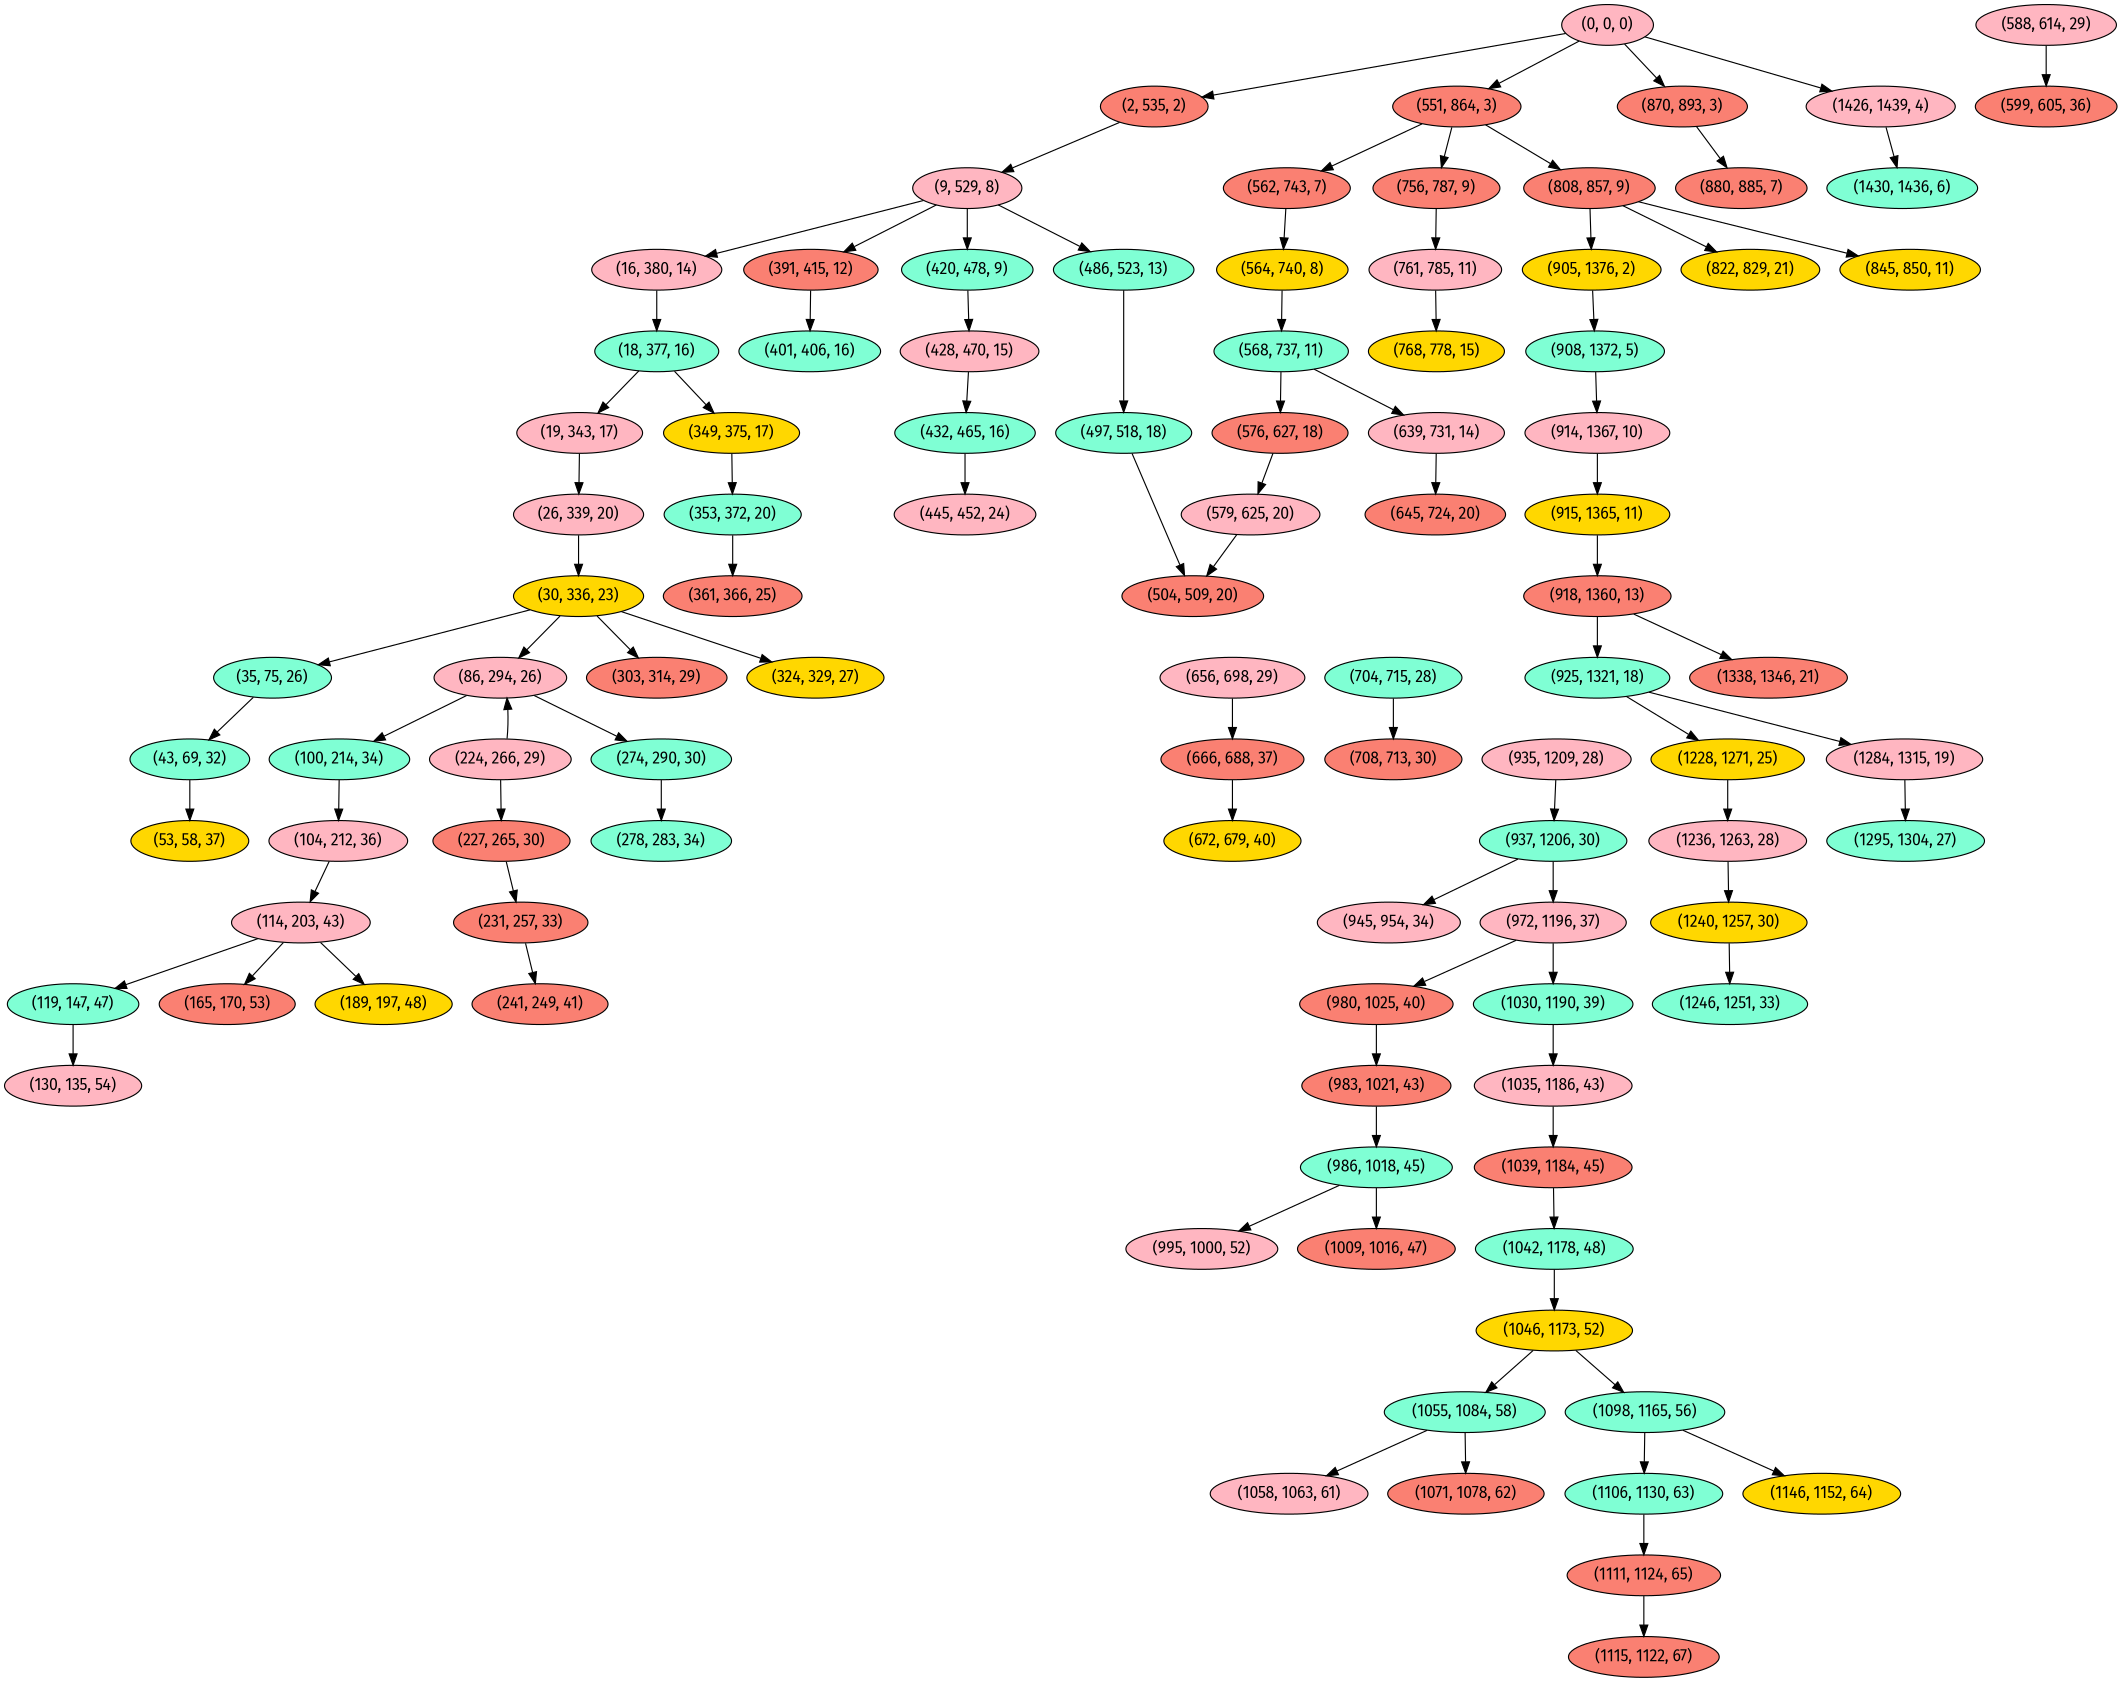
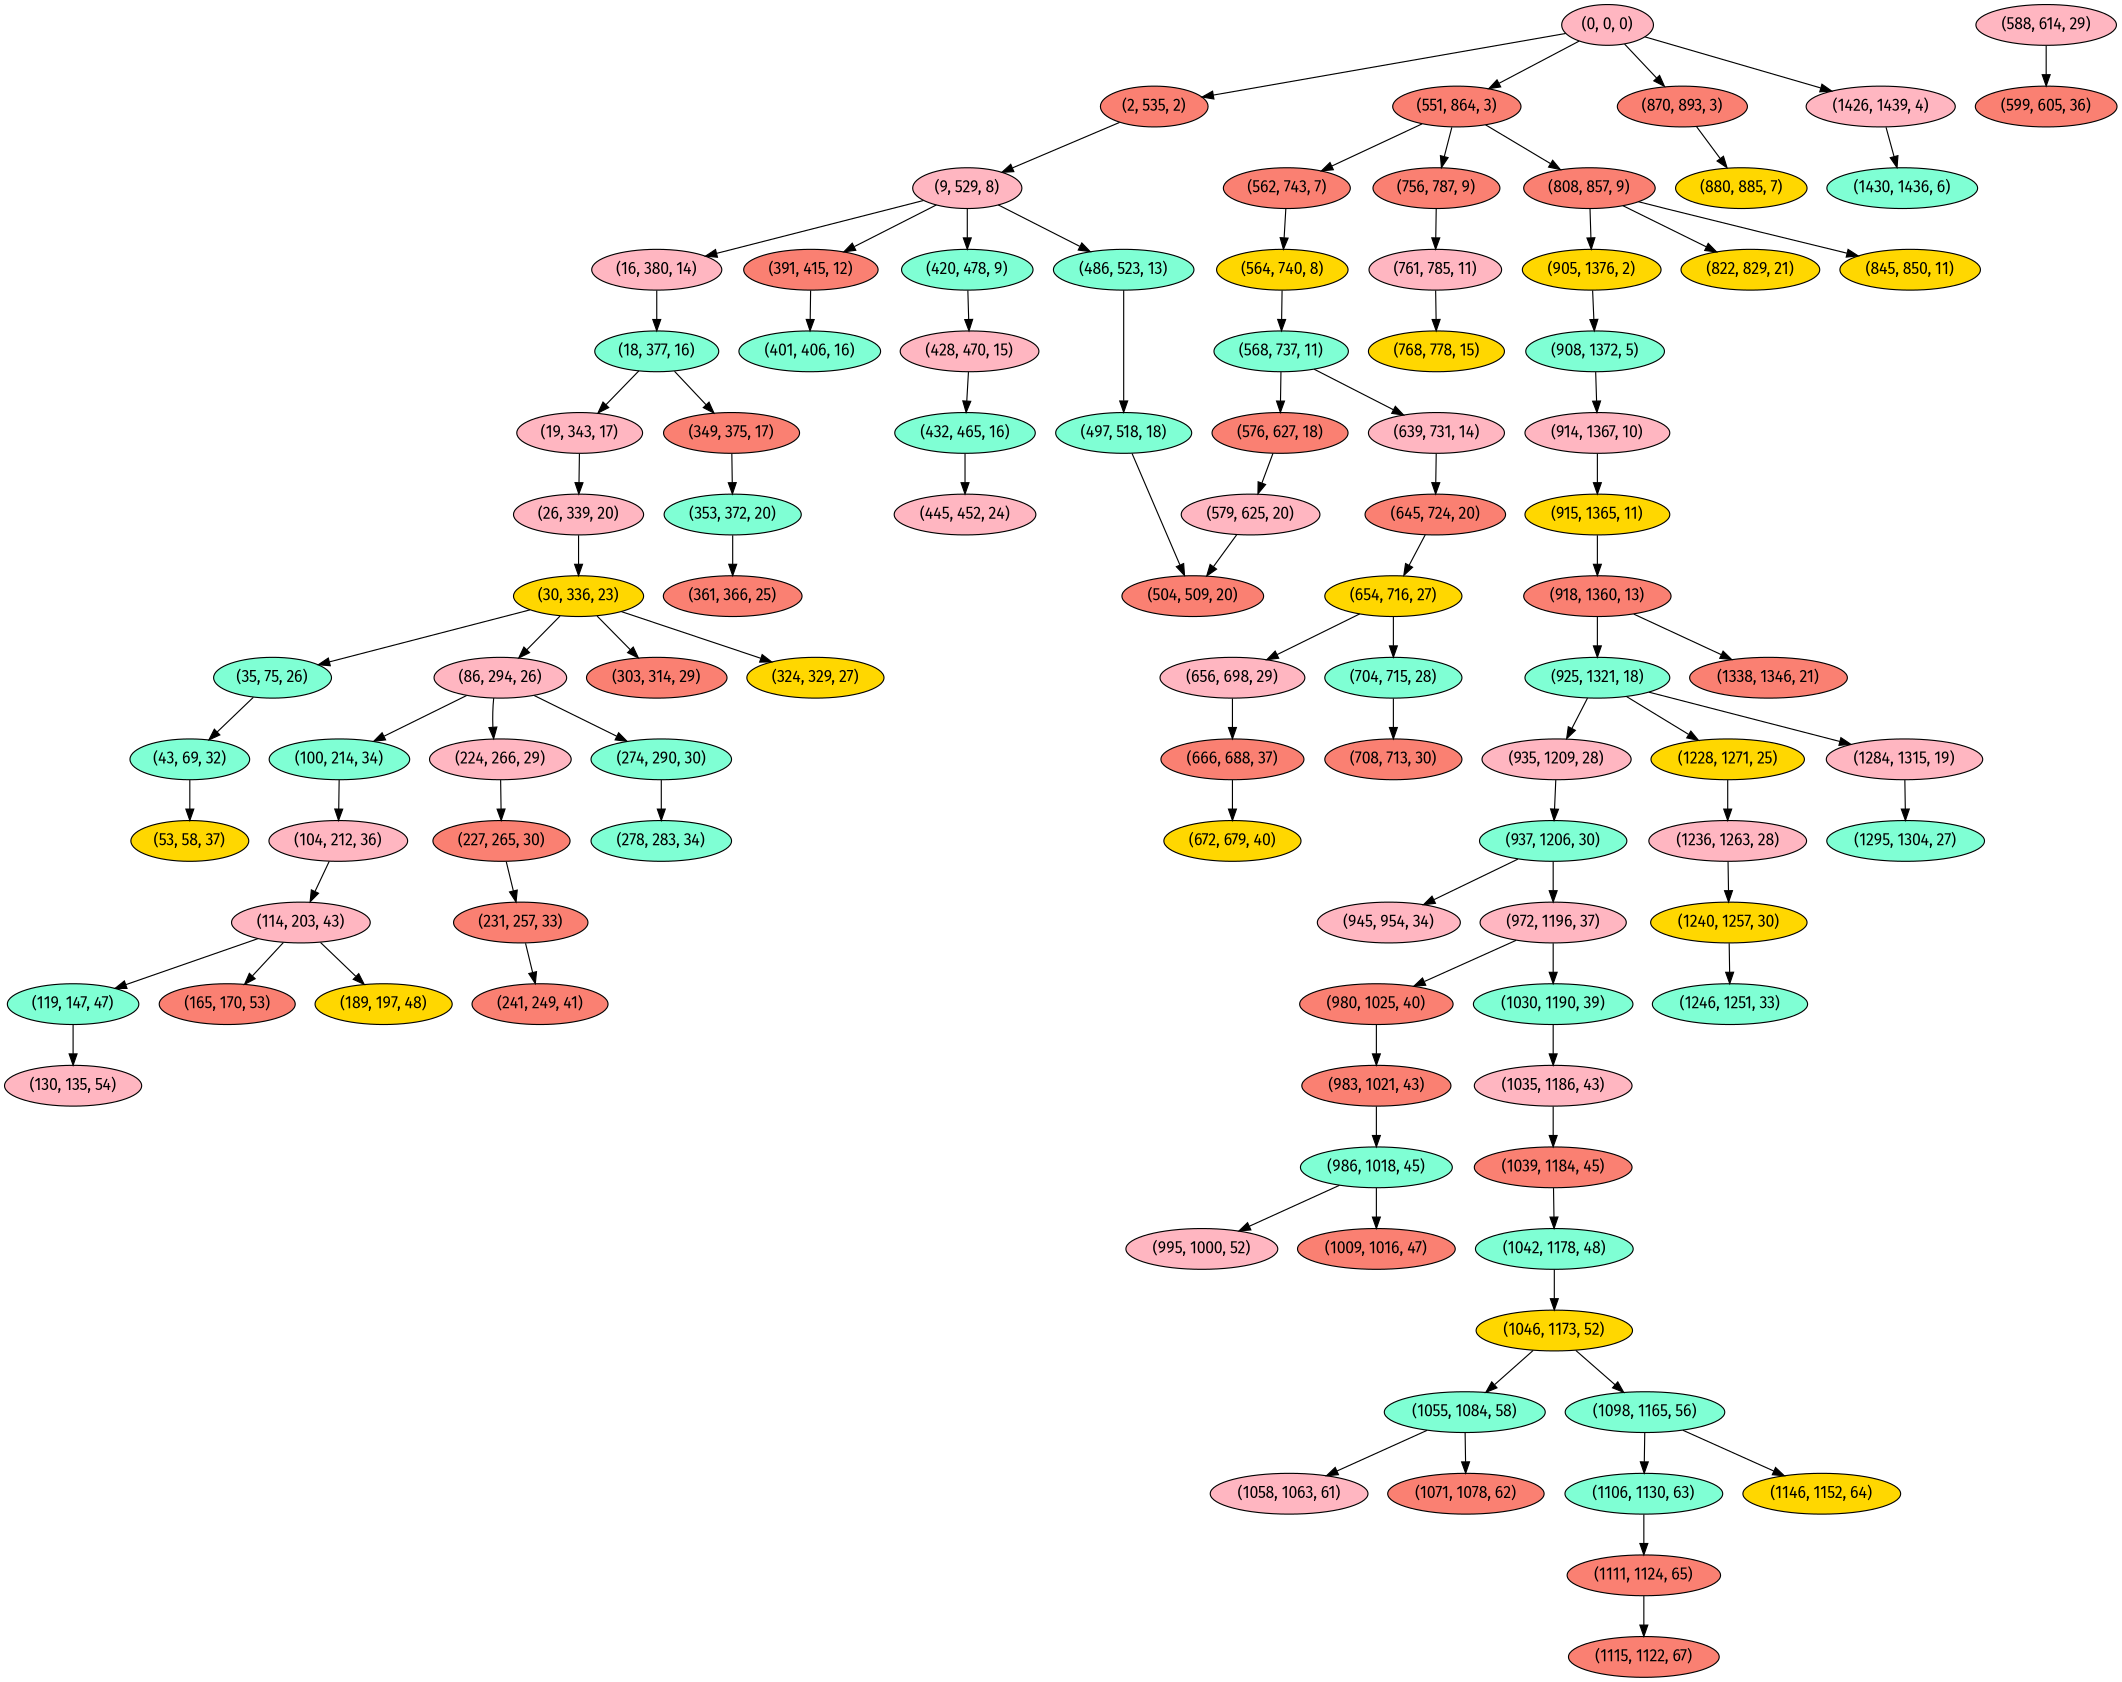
node "(880, 885, 7)": fillcolor salmon -> gold
node "(349, 375, 17)": fillcolor gold -> salmon
node "(654, 716, 27)": added
edge "(925, 1321, 18)" -> "(935, 1209, 28)": added
edge "(224, 266, 29)" -> "(86, 294, 26)": reversed
